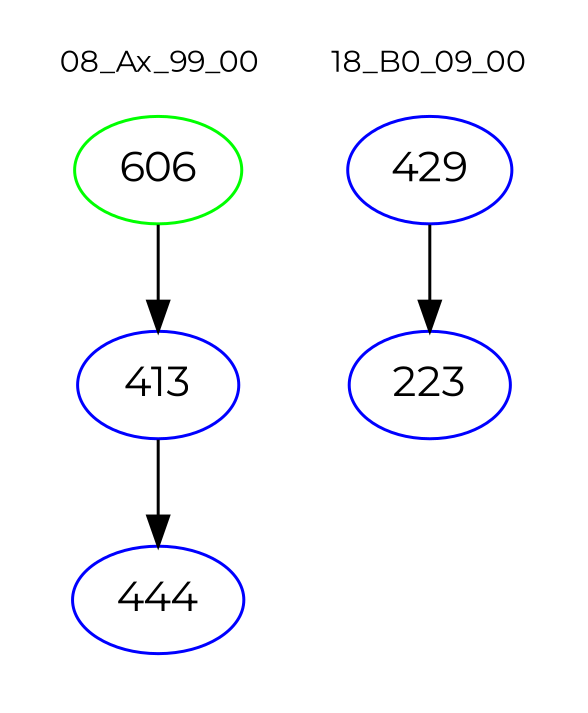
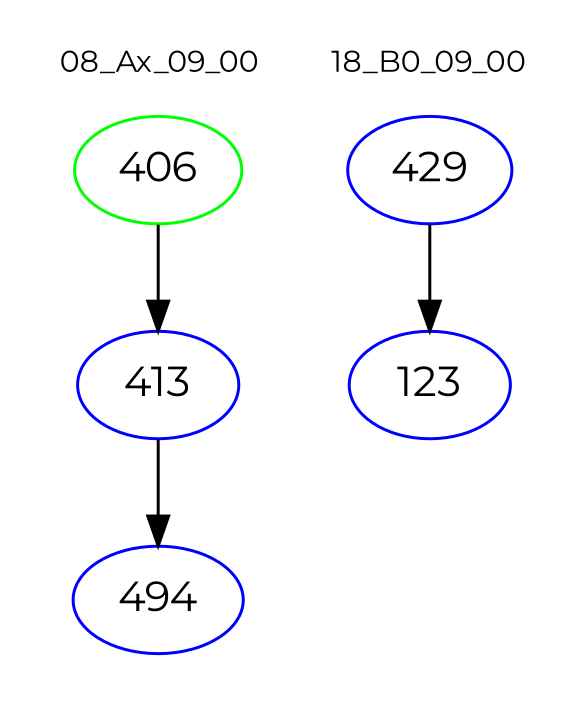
cluster "08_Ax_99_00": label "08_Ax_99_00" -> "08_Ax_09_00"
node "606": label "606" -> "406"
node "223": label "223" -> "123"
node "444": label "444" -> "494"
